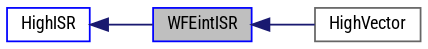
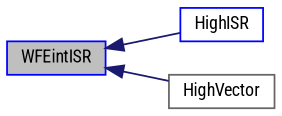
edge "WFEintISR" -> "HighISR": reversed
